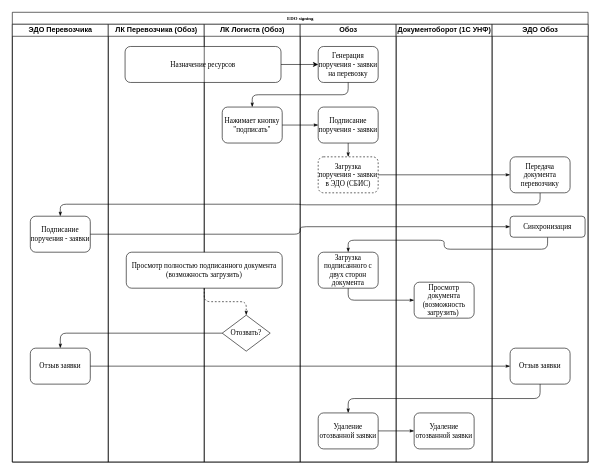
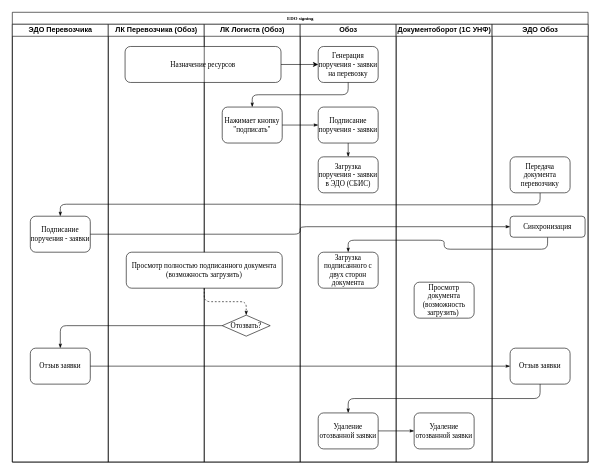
node "Загрузка поручения - заявки в ЭДО (СБИС)": style dashed -> solid
edge "Загрузка поручения - заявки в ЭДО (СБИС)" -> "Передача документа перевозчику": removed
edge "Загрузка подписанного с двух сторон документа" -> "Просмотр документа (возможность загрузить)": removed
node "Отозвать?": size 48x36 -> 48x21
